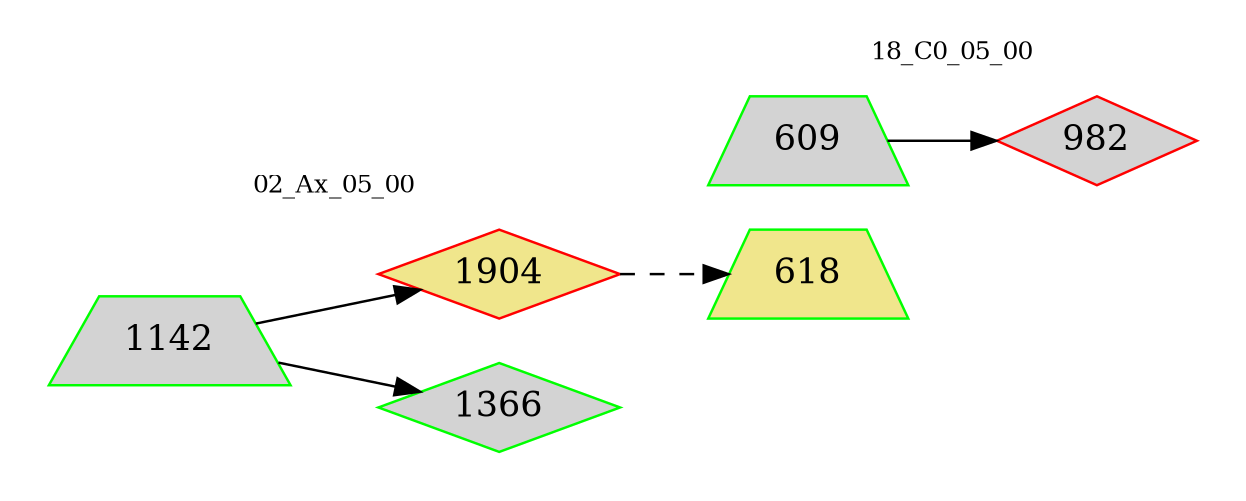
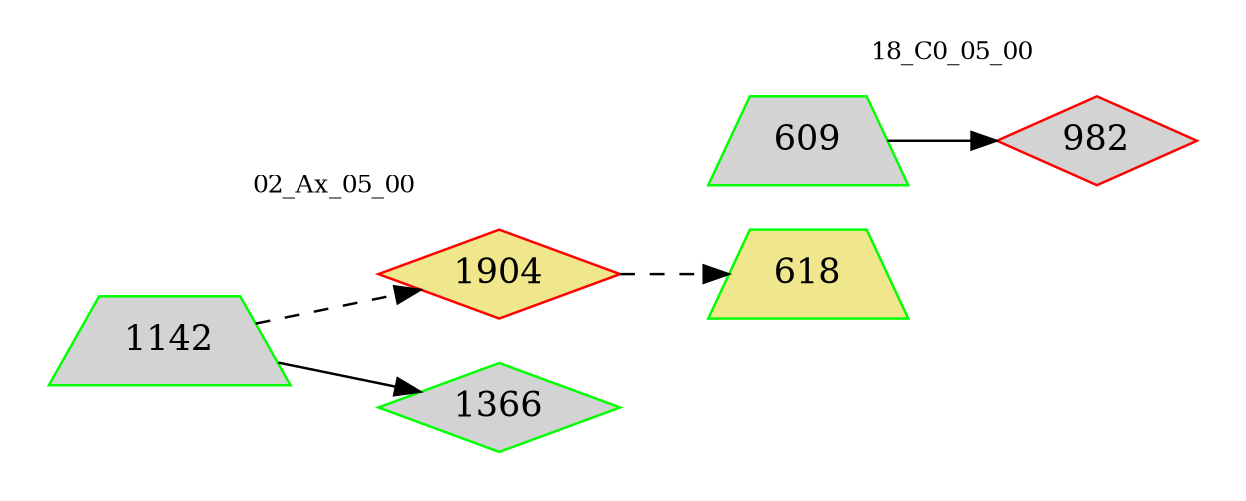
edge "1142" -> "1904": style solid -> dashed
